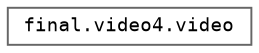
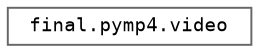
node "final.video4.video": label "final.video4.video" -> "final.pymp4.video"
